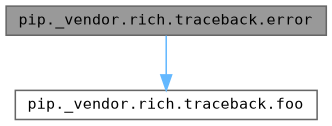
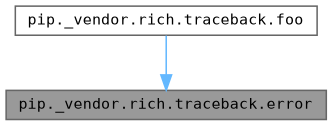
edge "pip._vendor.rich.traceback.error" -> "pip._vendor.rich.traceback.foo": reversed
